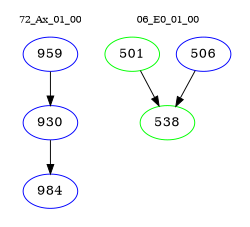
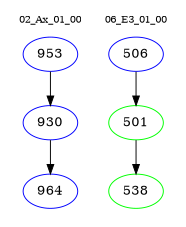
cluster "72_Ax_01_00": label "72_Ax_01_00" -> "02_Ax_01_00"
cluster "06_E0_01_00": label "06_E0_01_00" -> "06_E3_01_00"
node "959": label "959" -> "953"
edge "506" -> "538": now "506" -> "501"
node "984": label "984" -> "964"
